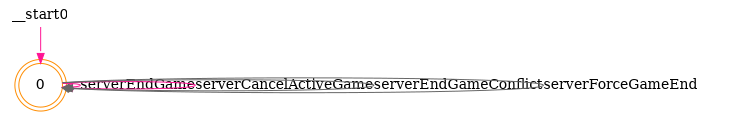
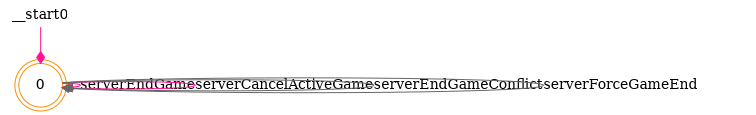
edge "__start0" -> "0": arrowhead normal -> diamond
